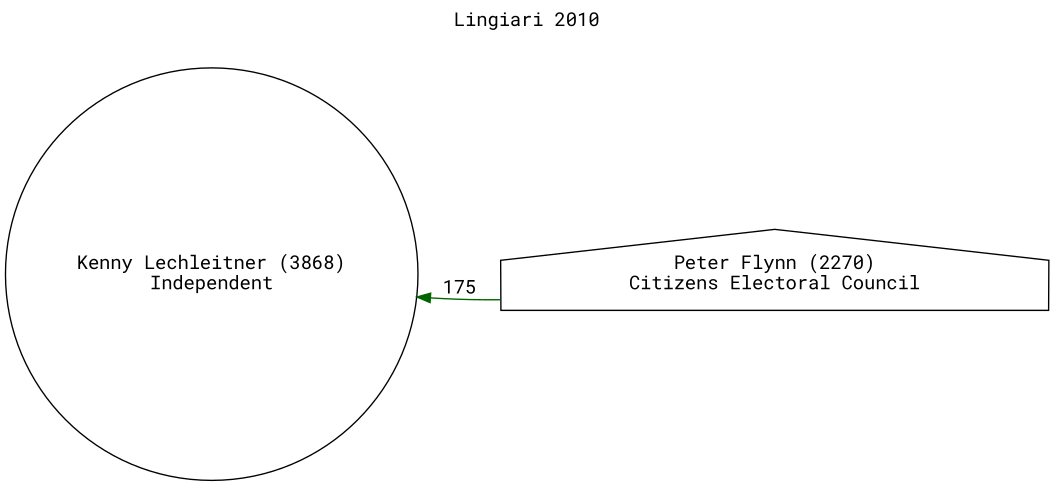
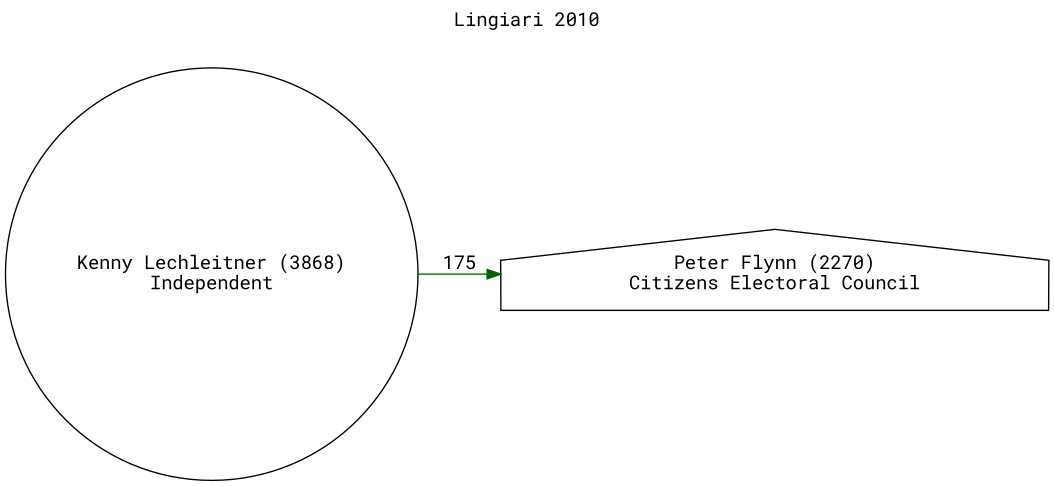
edge "Peter Flynn (2270) Citizens Electoral Council" -> "Kenny Lechleitner (3868) Independent": reversed
